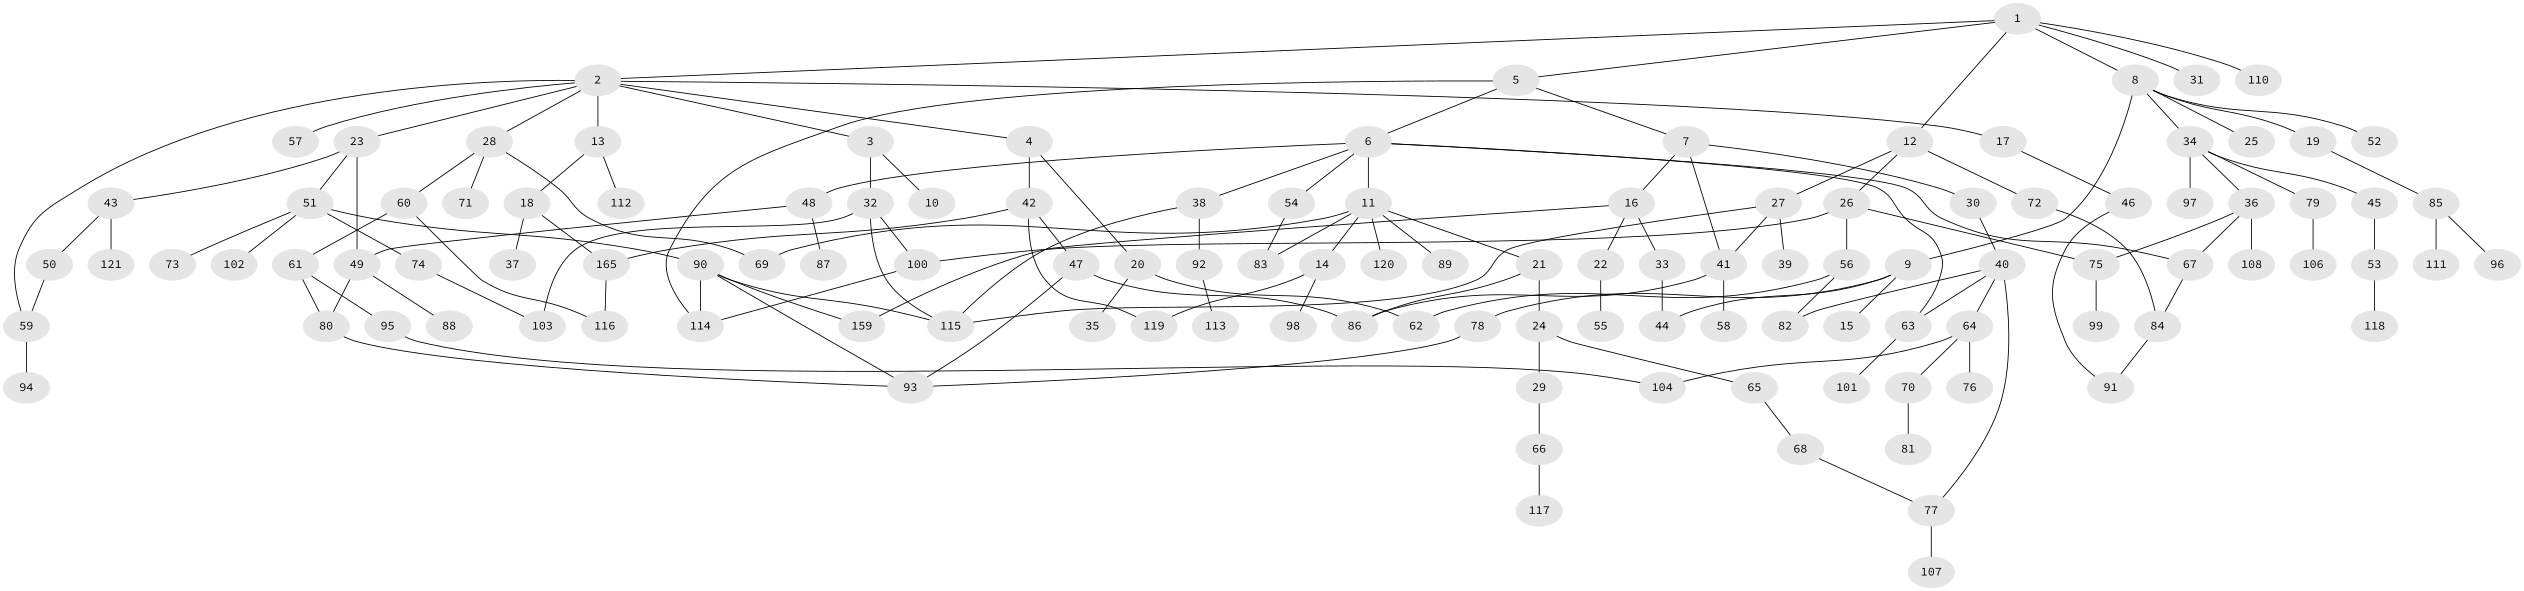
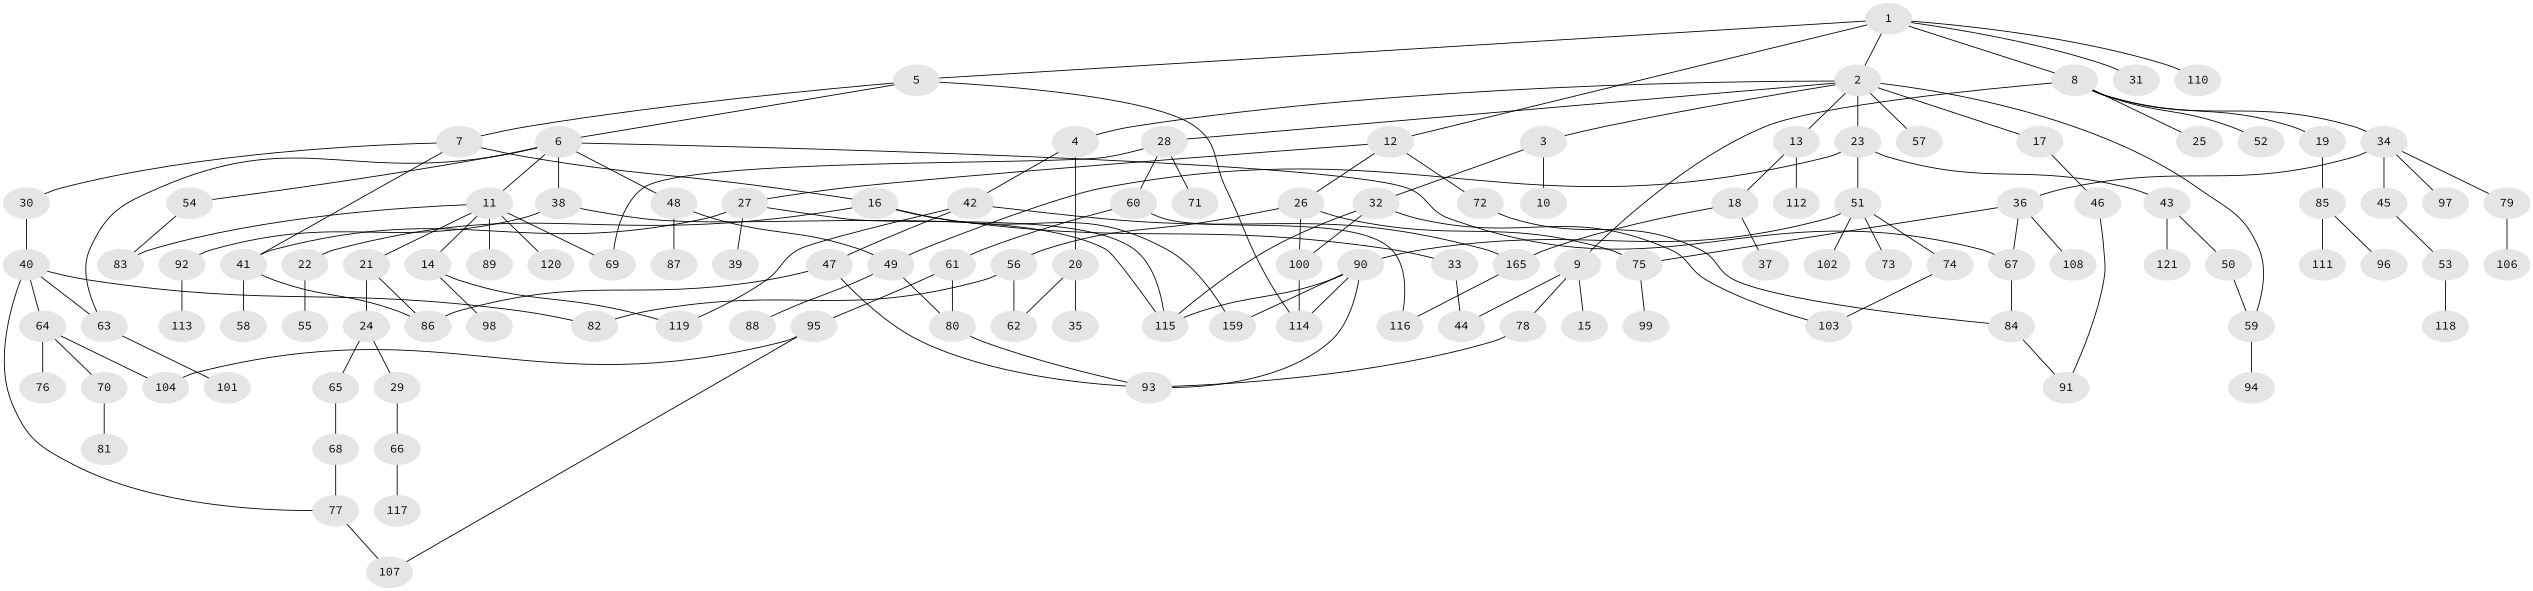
edge "95" -- "107": added
